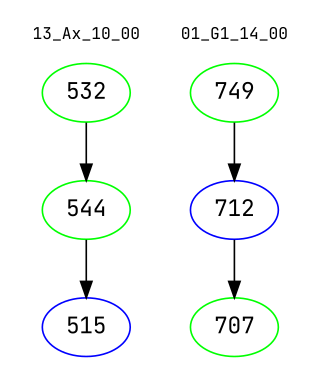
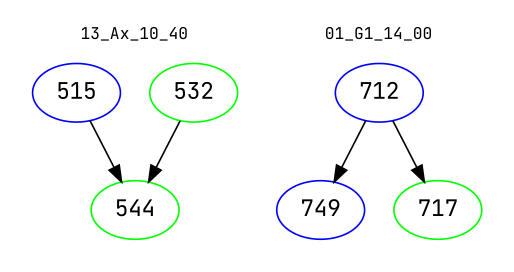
cluster "13_Ax_10_00": label "13_Ax_10_00" -> "13_Ax_10_40"
node "749": color green -> blue
edge "749" -> "712": reversed
edge "544" -> "515": reversed
node "707": label "707" -> "717"
